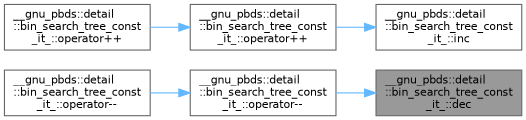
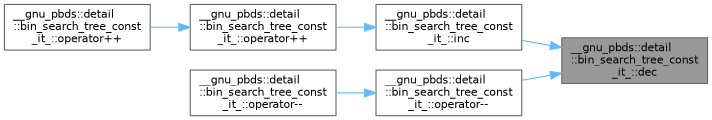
edge "__gnu_pbds::detail ::bin_search_tree_const _it_::inc" -> "__gnu_pbds::detail ::bin_search_tree_const _it_::dec": added
